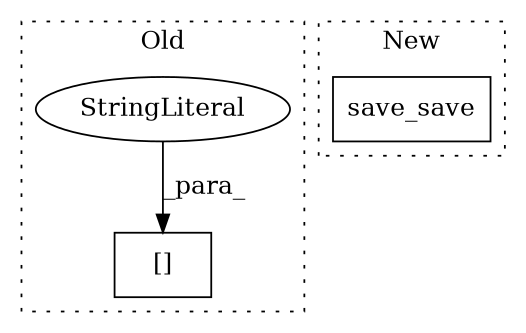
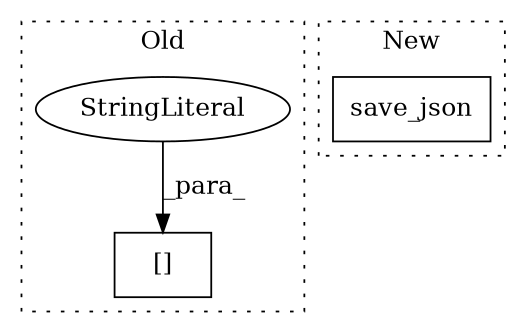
node "save_save": label "save_save" -> "save_json"
